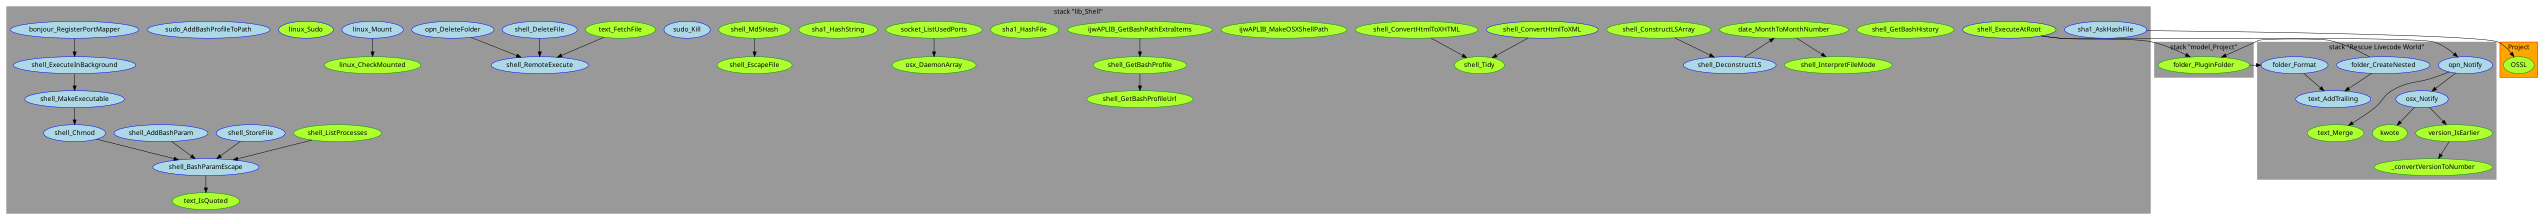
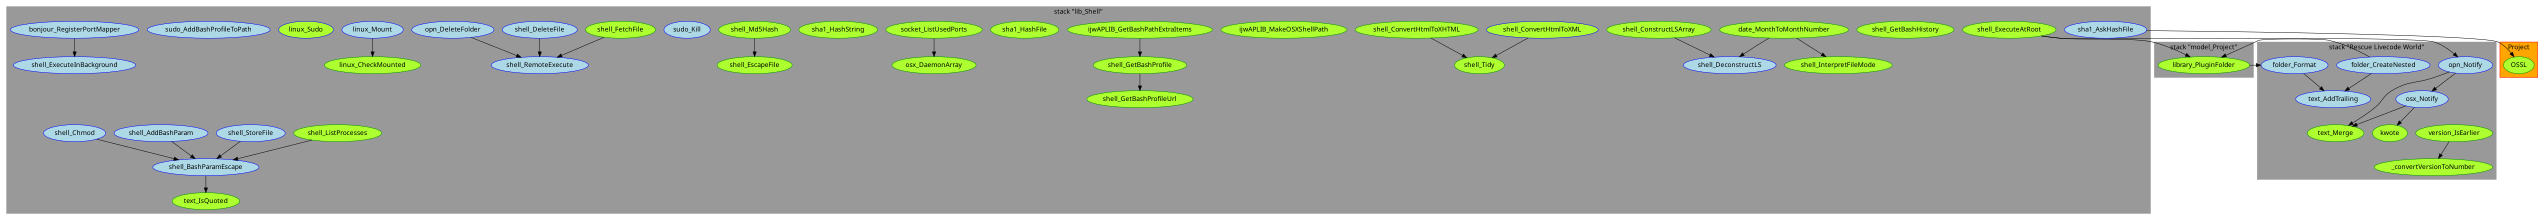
node "text_FetchFile": label "text_FetchFile" -> "shell_FetchFile"
node "shell_ExecuteAtRoot": color Blue -> Green4
edge "shell_DeconstructLS" -> "date_MonthToMonthNumber": reversed
node "folder_PluginFolder": label "folder_PluginFolder" -> "library_PluginFolder"
node "shell_MakeExecutable": removed
edge "osx_Notify" -> "version_IsEarlier": now "osx_Notify" -> "text_Merge"
